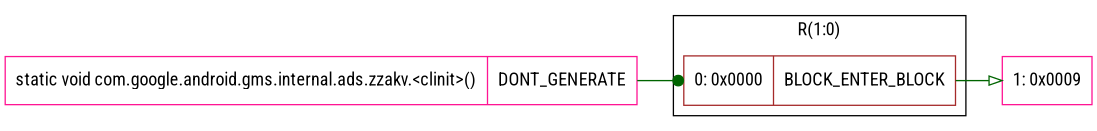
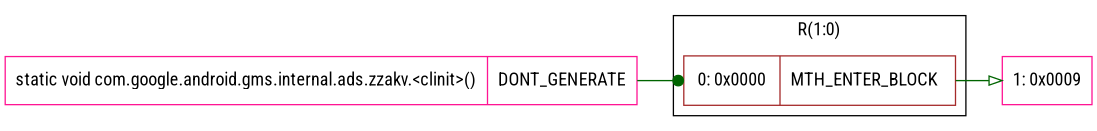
node "0: 0x0000": text "BLOCK_ENTER_BLOCK" -> "MTH_ENTER_BLOCK"
